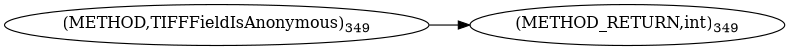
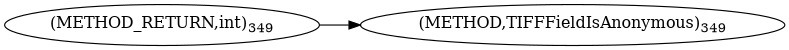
edge "(METHOD,TIFFFieldIsAnonymous)" -> "(METHOD_RETURN,int)": reversed
